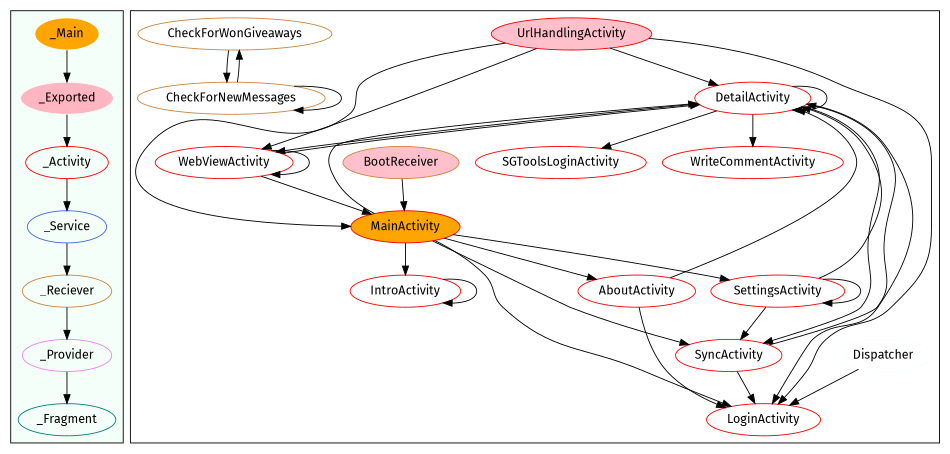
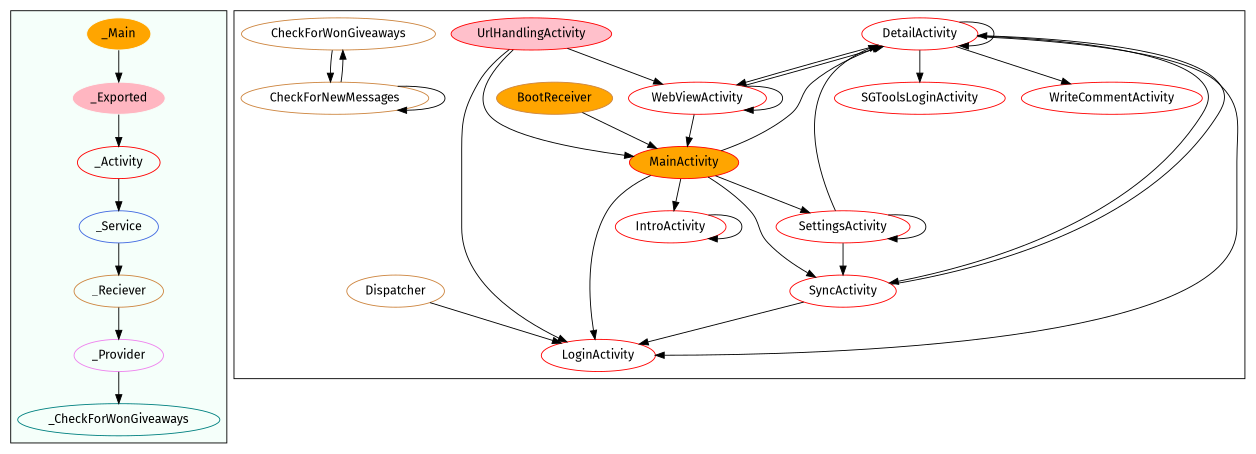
edge "UrlHandlingActivity" -> "DetailActivity": removed
node "BootReceiver": fillcolor pink -> orange
node "AboutActivity": removed
node "Dispatcher": color mintcream -> peru
node "_Fragment": label "_Fragment" -> "_CheckForWonGiveaways"
